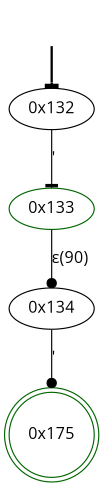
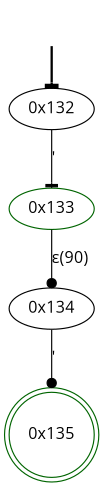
node "0x175": label "0x175" -> "0x135"
